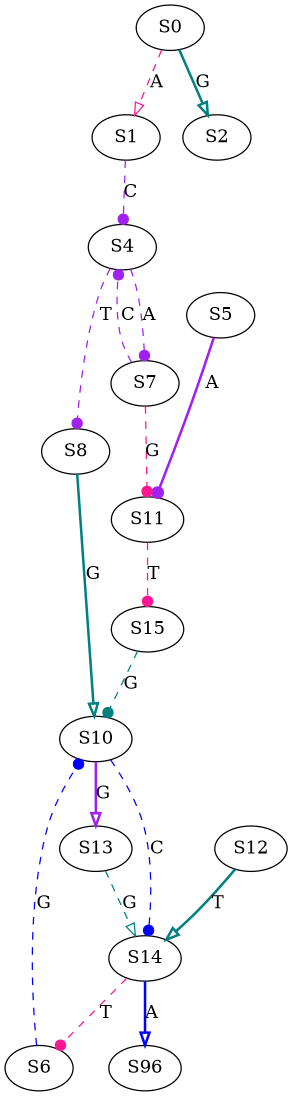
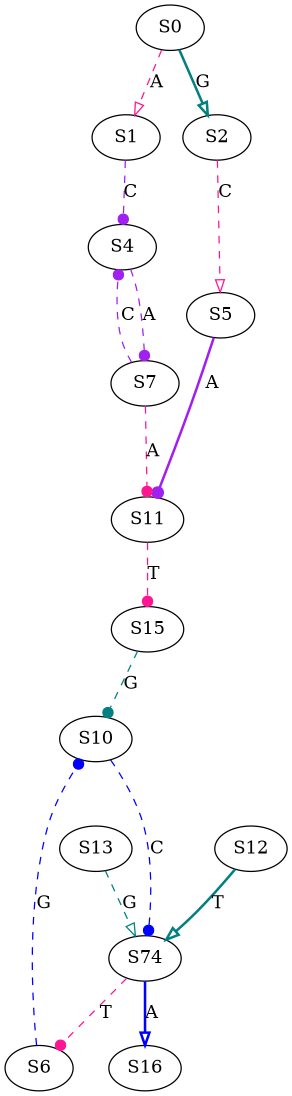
edge "S2" -> "S5": added, label "C"
node "S8": removed
edge "S7" -> "S11": label "G" -> "A"
edge "S10" -> "S13": removed, label "G"
node "S14": label "S14" -> "S74"
node "S96": label "S96" -> "S16"
